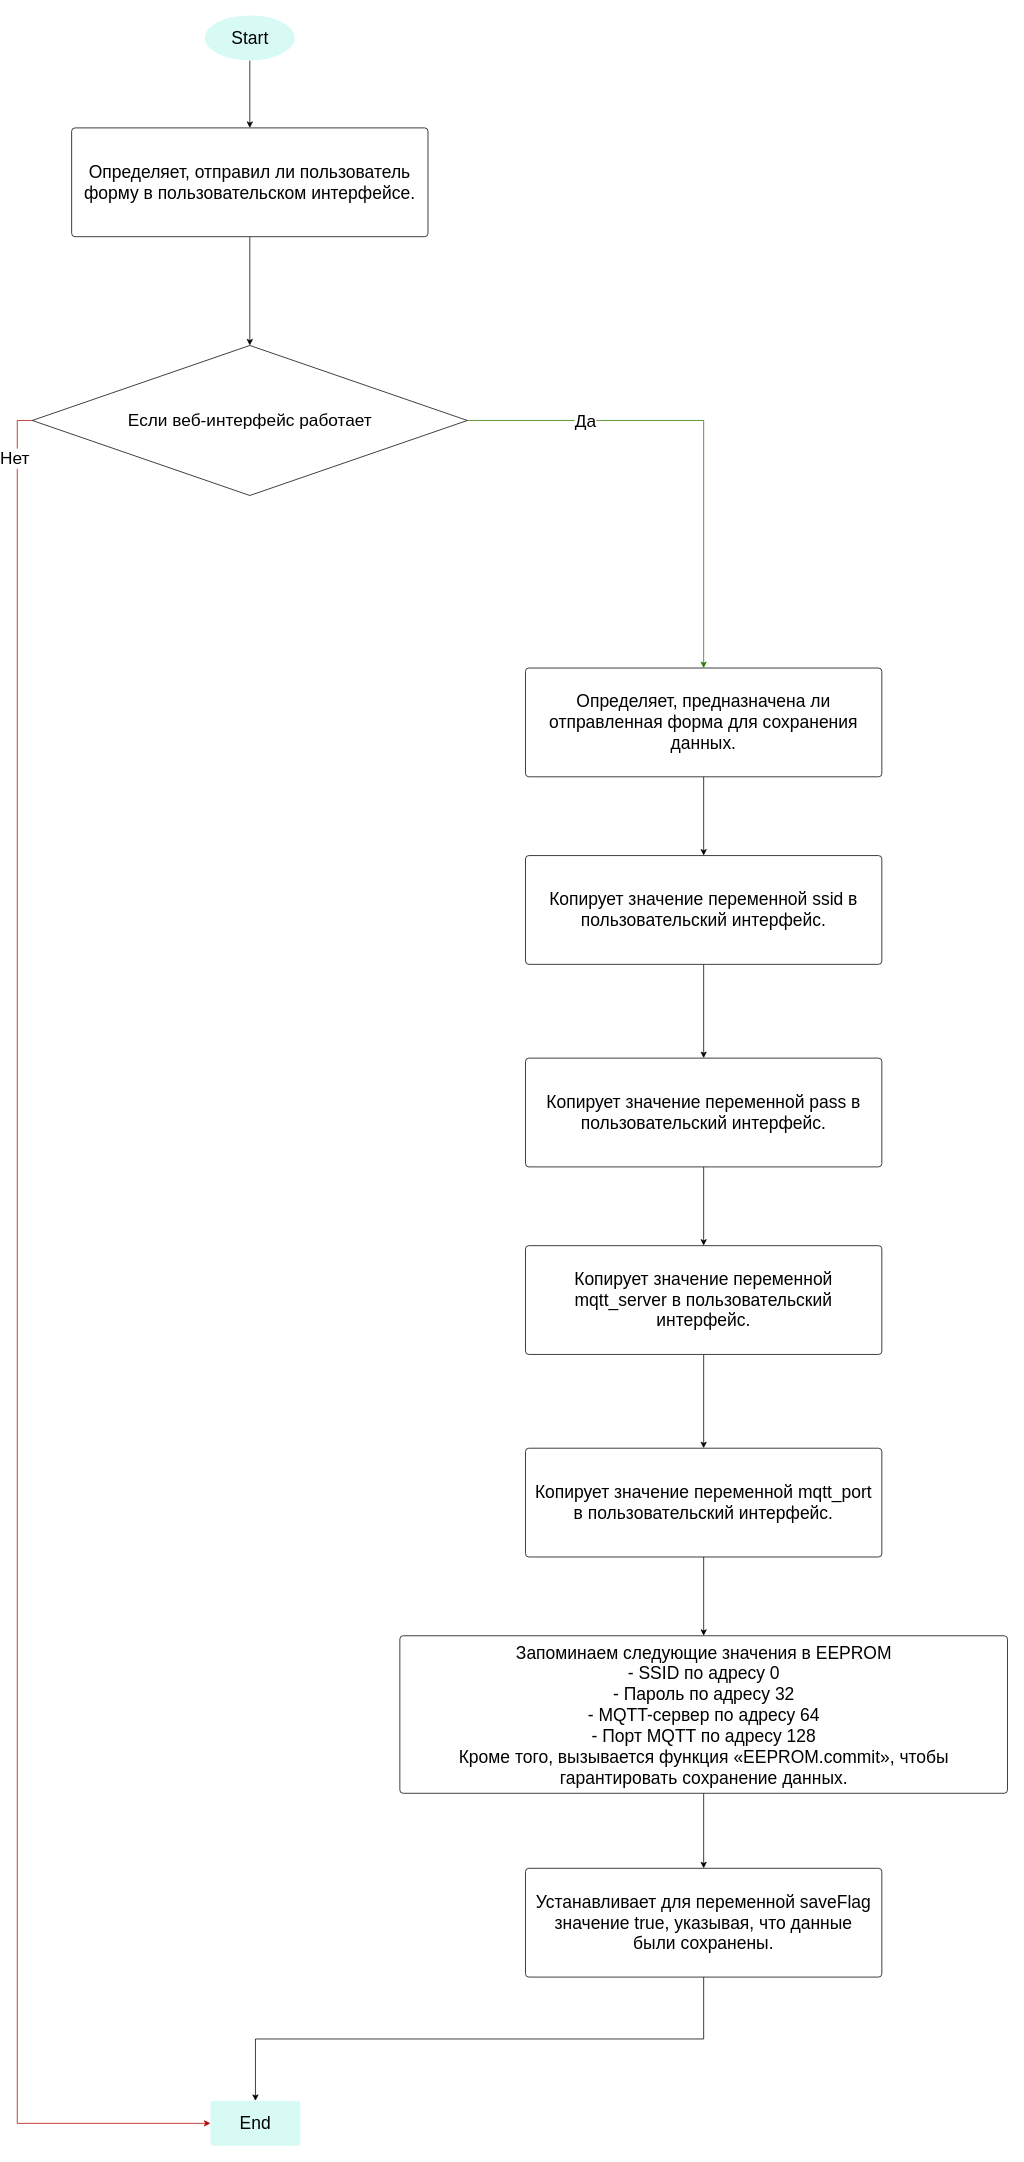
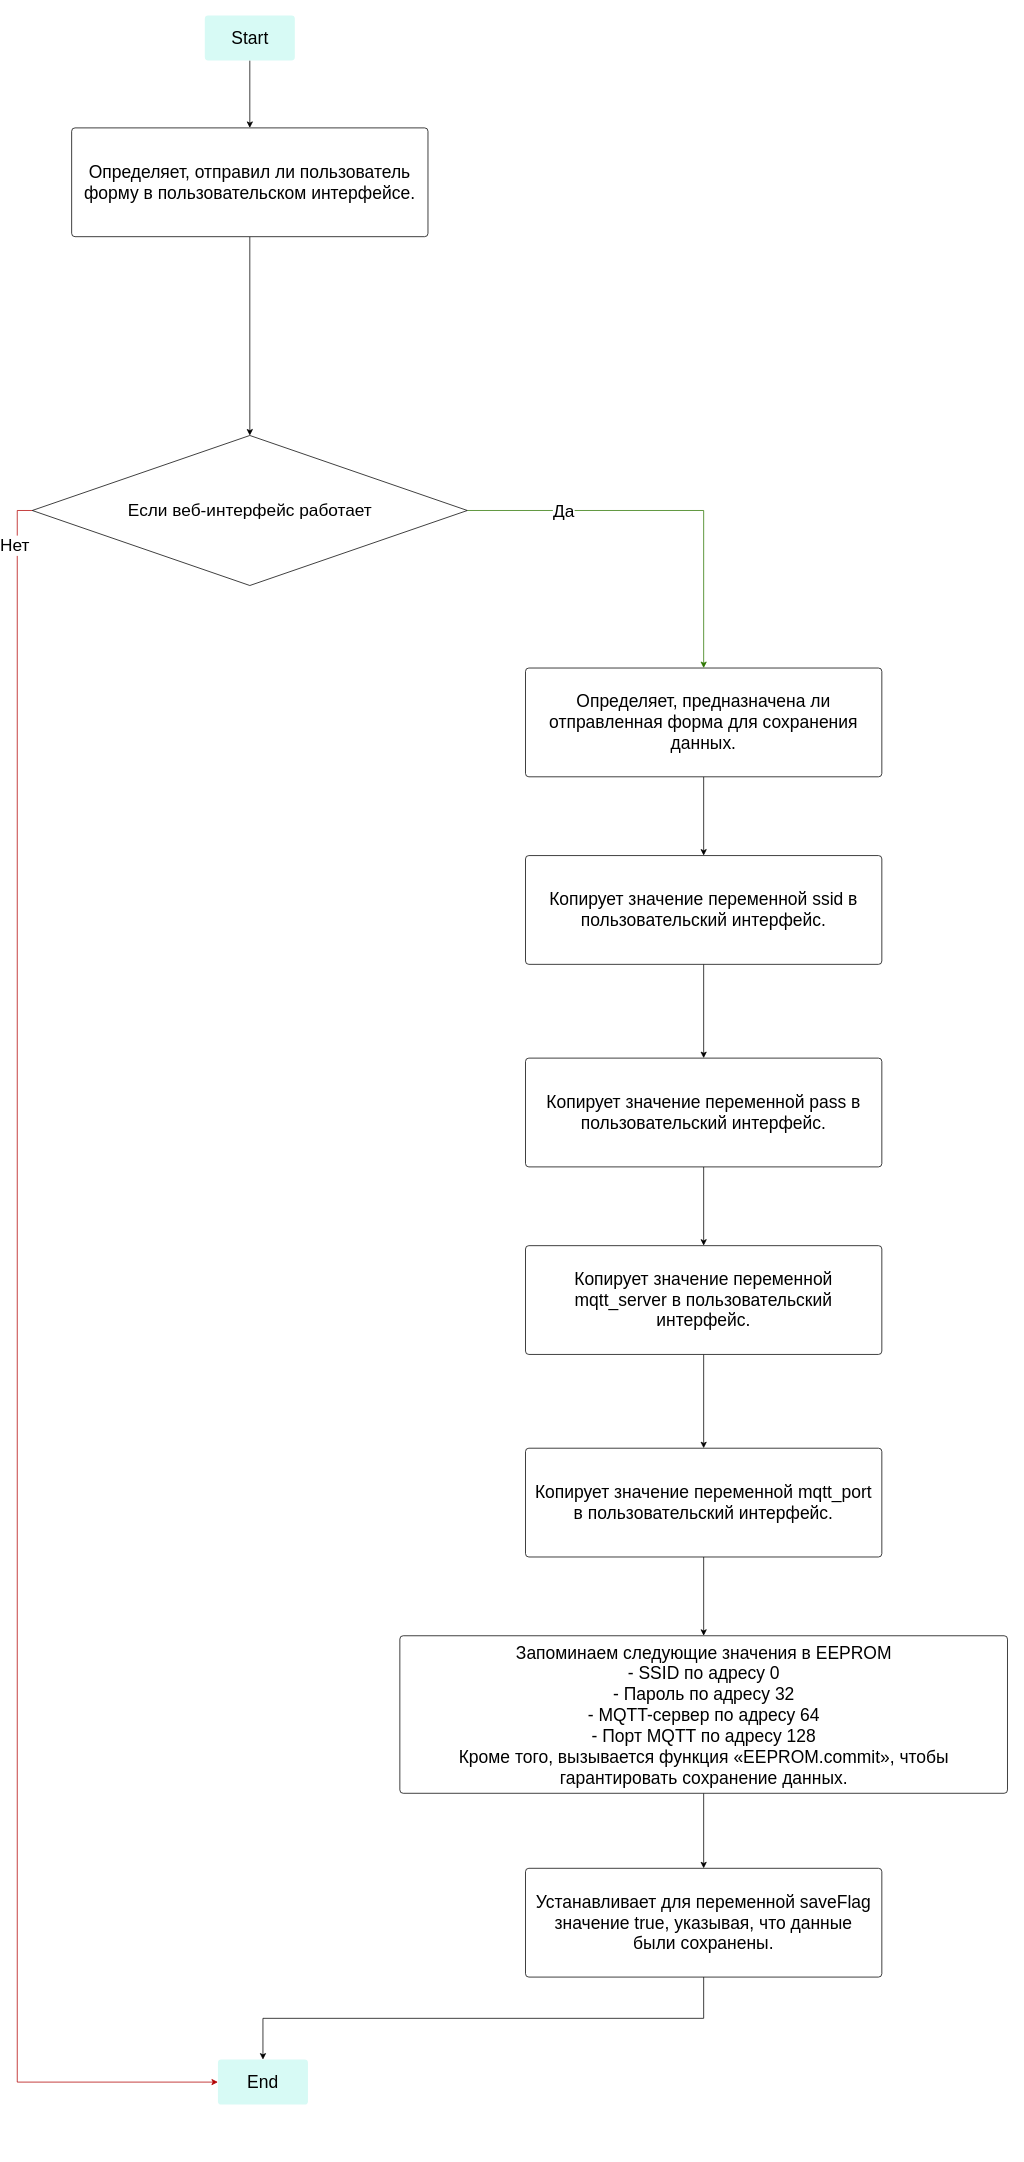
node "Start": shape ellipse -> rounded rectangle
node "Если веб-интерфейс работает": moved (250, 420) -> (250, 510)
node "End": moved (255, 2123) -> (263, 2082)
